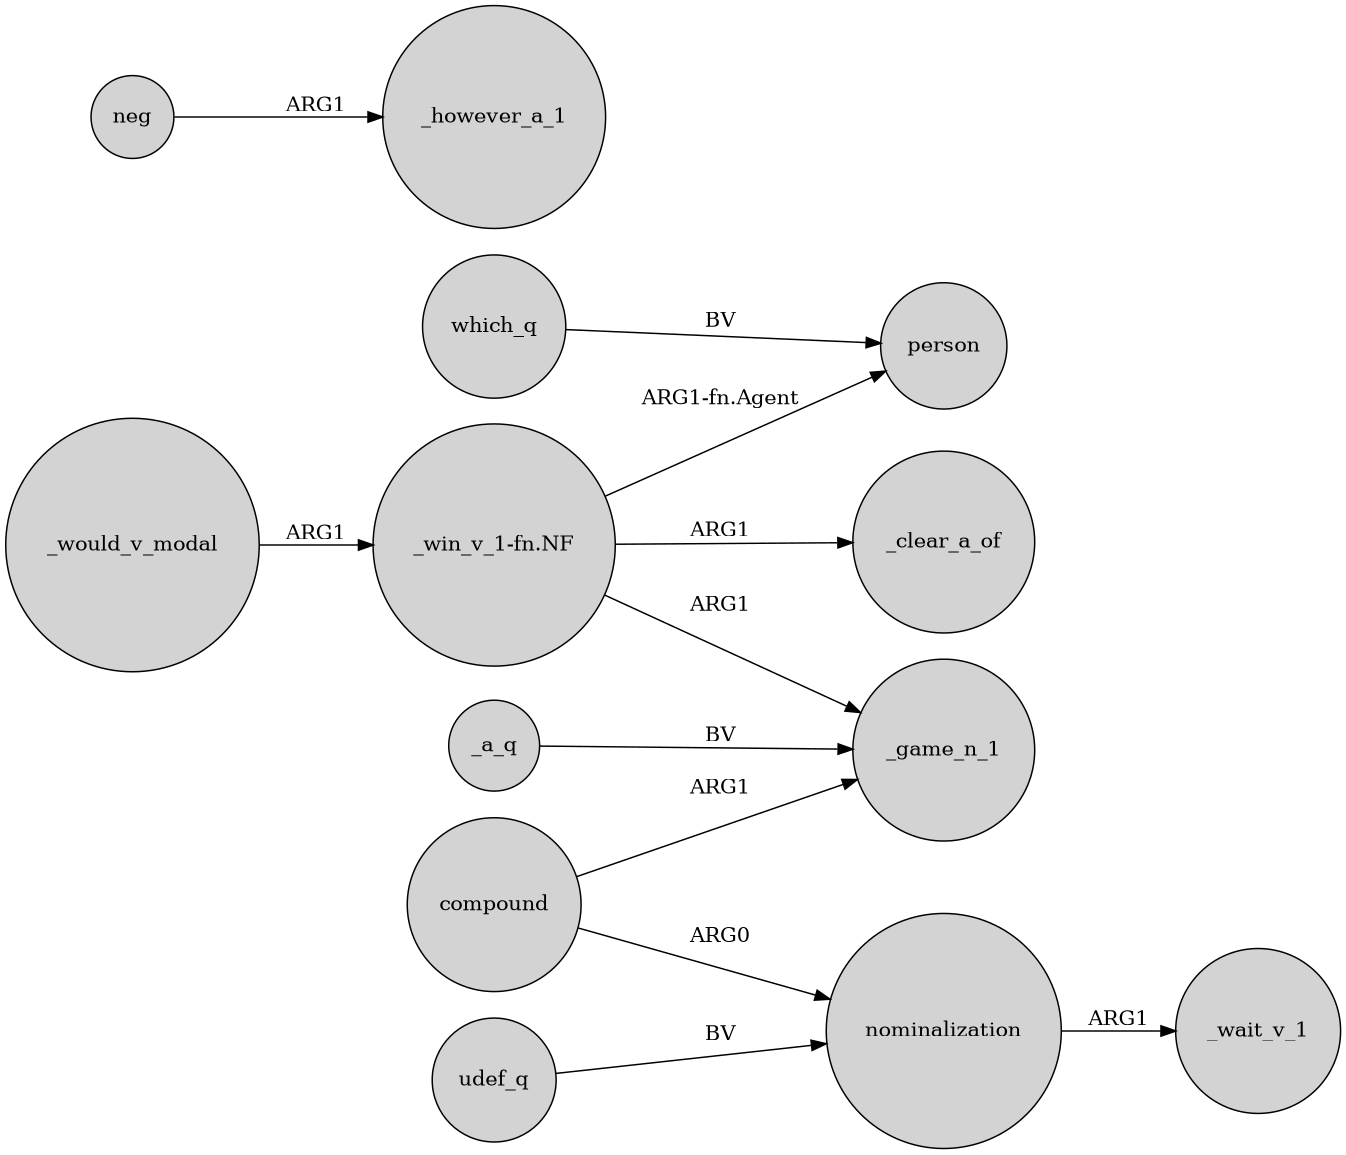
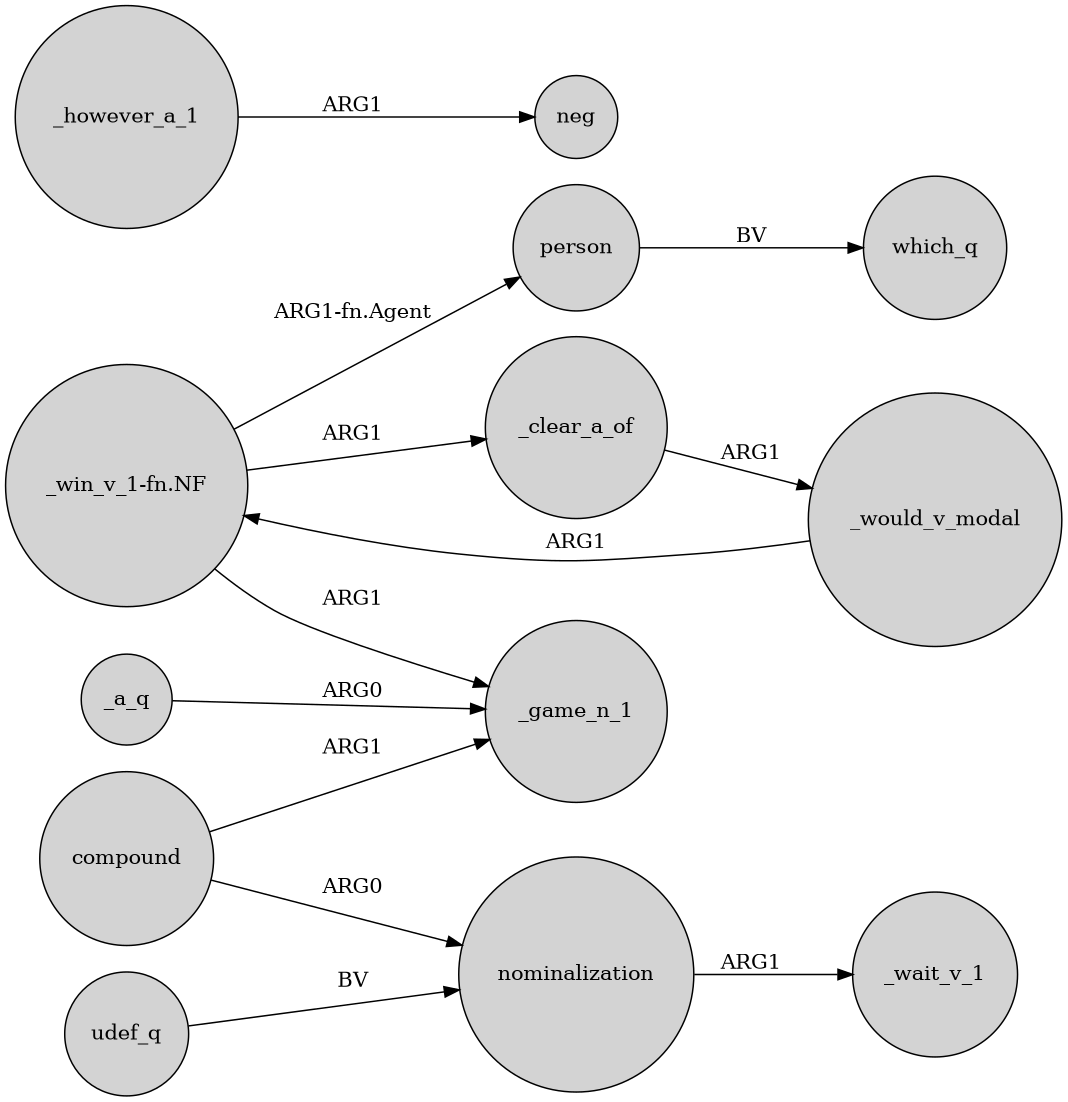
edge "neg" -> "_however_a_1": reversed
edge "which_q" -> "person": reversed
edge "_clear_a_of" -> "_would_v_modal": added, label "ARG1"
edge "_a_q" -> "_game_n_1": label "BV" -> "ARG0"
